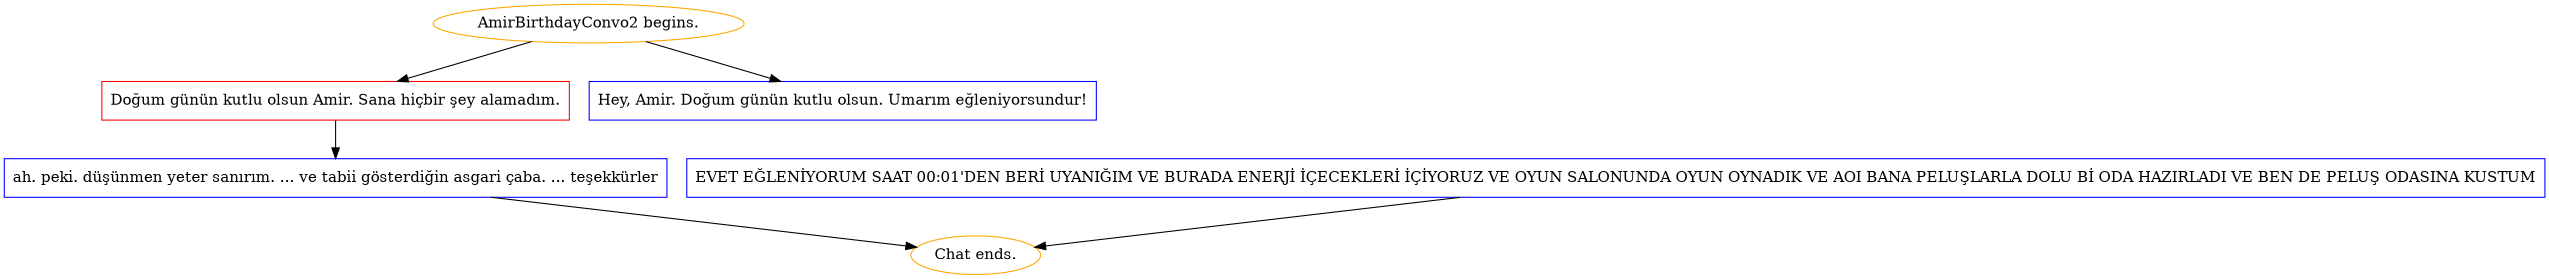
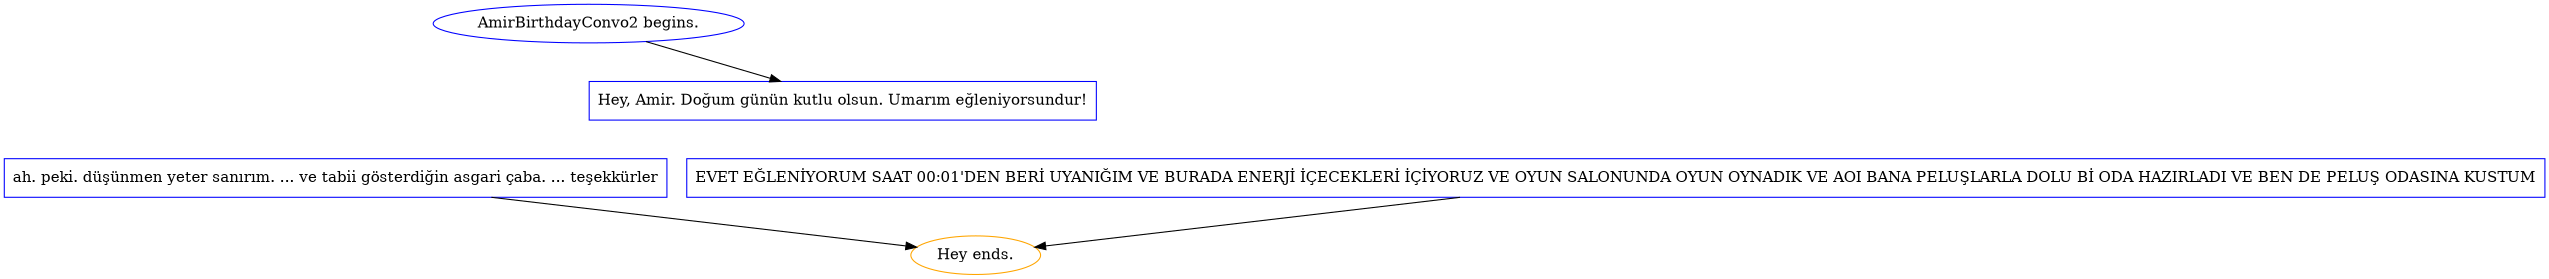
node "AmirBirthdayConvo2 begins.": color orange -> blue
node "Doğum günün kutlu olsun Amir. Sana hiçbir şey alamadım.": removed
node "Chat ends.": label "Chat ends." -> "Hey ends."
